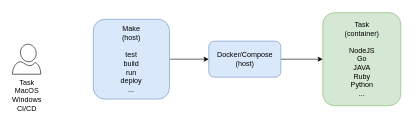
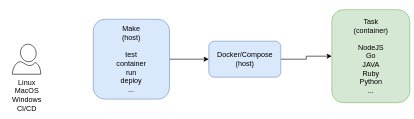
node "Make(host)testbuildrundeploy...": label "Make(host)testbuildrundeploy..." -> "Make(host)testcontainerrundeploy..."
node "Task(container)NodeJSGoJAVARubyPython...": moved (362, 59) -> (371, 56)
node "TaskMacOSWindowsCI/CD": label "TaskMacOSWindowsCI/CD" -> "LinuxMacOSWindowsCI/CD"
